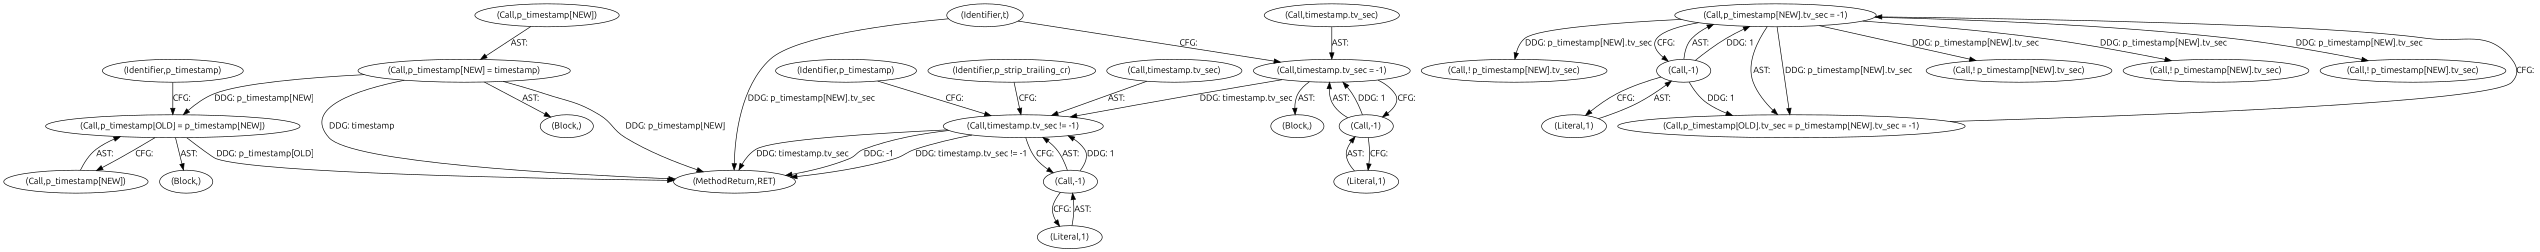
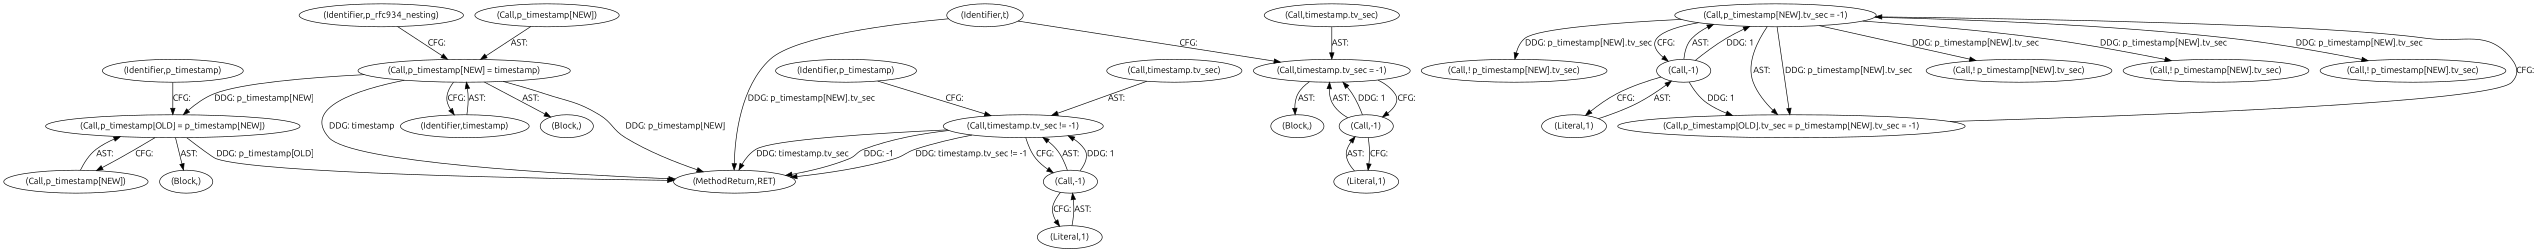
node "(Identifier,p_rfc934_nesting)": added
node "(Identifier,p_strip_trailing_cr)": removed
edge "(Call,timestamp.tv_sec = -1)" -> "(Call,timestamp.tv_sec != -1)": removed, label "DDG: timestamp.tv_sec"
node "(Identifier,timestamp)": added
